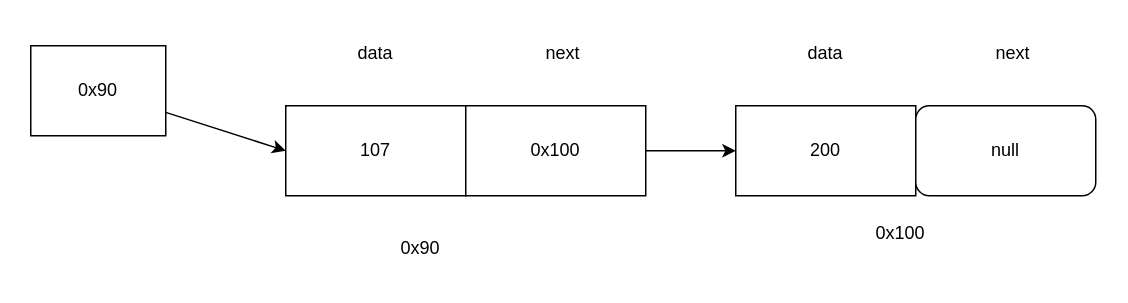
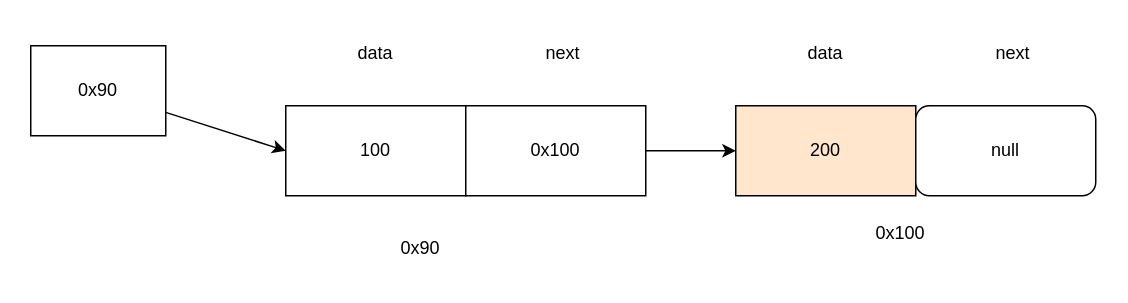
node "107": label "107" -> "100"
node "200": fillcolor #ffffff -> #ffe6cc
